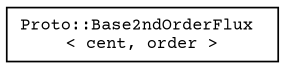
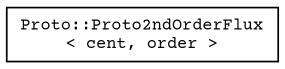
node "Proto::Base2ndOrderFlux < cent, order >": label "Proto::Base2ndOrderFlux < cent, order >" -> "Proto::Proto2ndOrderFlux < cent, order >"
